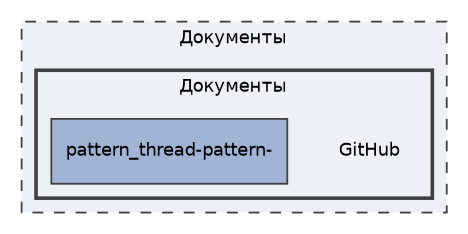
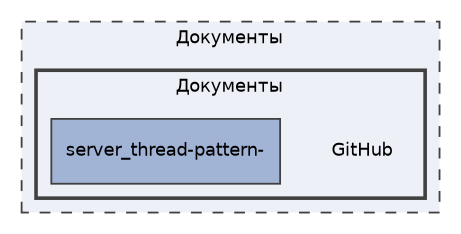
node "pattern_thread-pattern-": label "pattern_thread-pattern-" -> "server_thread-pattern-"
